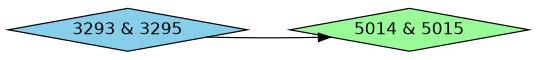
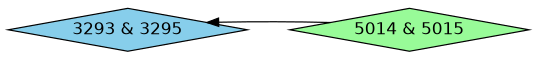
edge "3293 & 3295" -> "5014 & 5015": reversed
